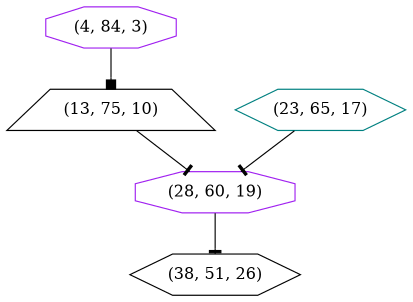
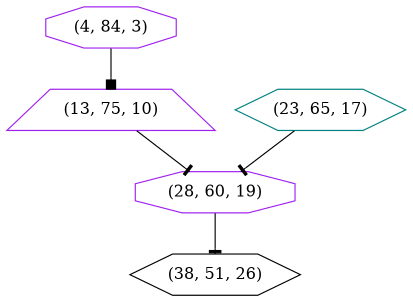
node "(13, 75, 10)": color black -> purple
